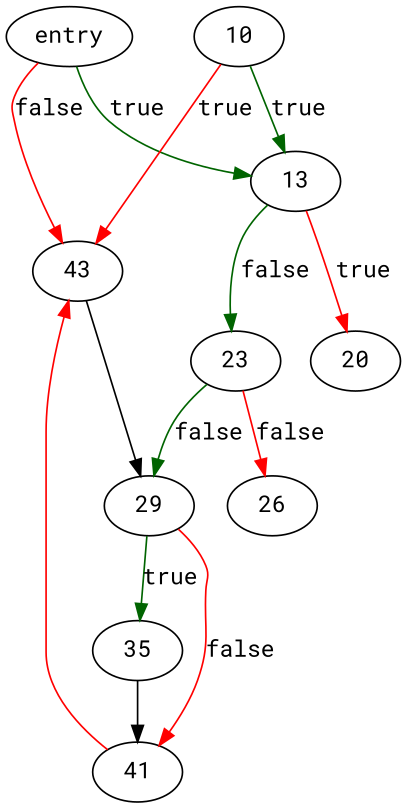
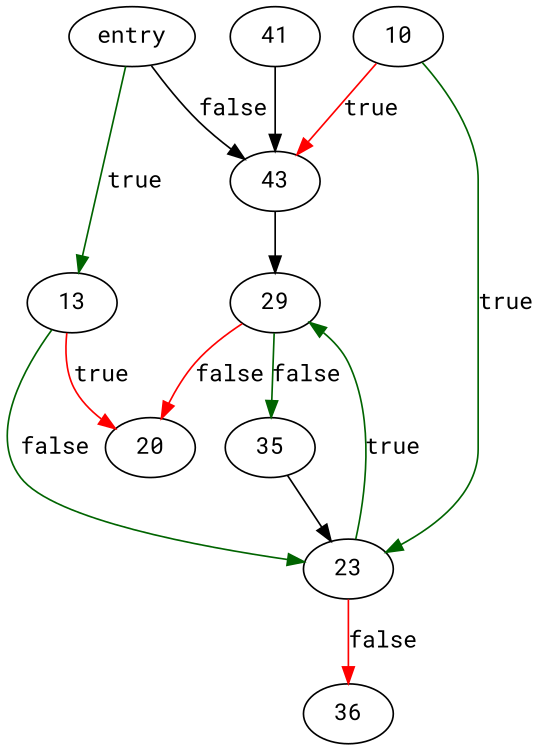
edge "10" -> "13": now "10" -> "23"
edge "entry" -> "43": color red -> black
edge "23" -> "29": label "false" -> "true"
node "26": label "26" -> "36"
edge "41" -> "43": color red -> black
edge "29" -> "35": label "true" -> "false"
edge "29" -> "41": now "29" -> "20"
edge "35" -> "41": now "35" -> "23"
